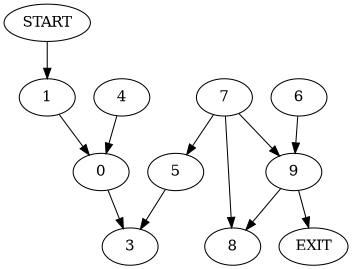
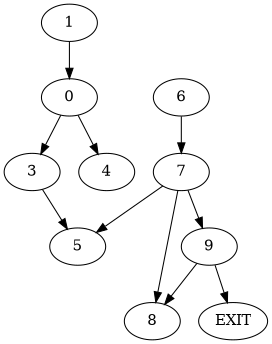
node "START": removed
edge "4" -> "0": reversed
edge "6" -> "9": now "6" -> "7"
edge "5" -> "3": reversed
